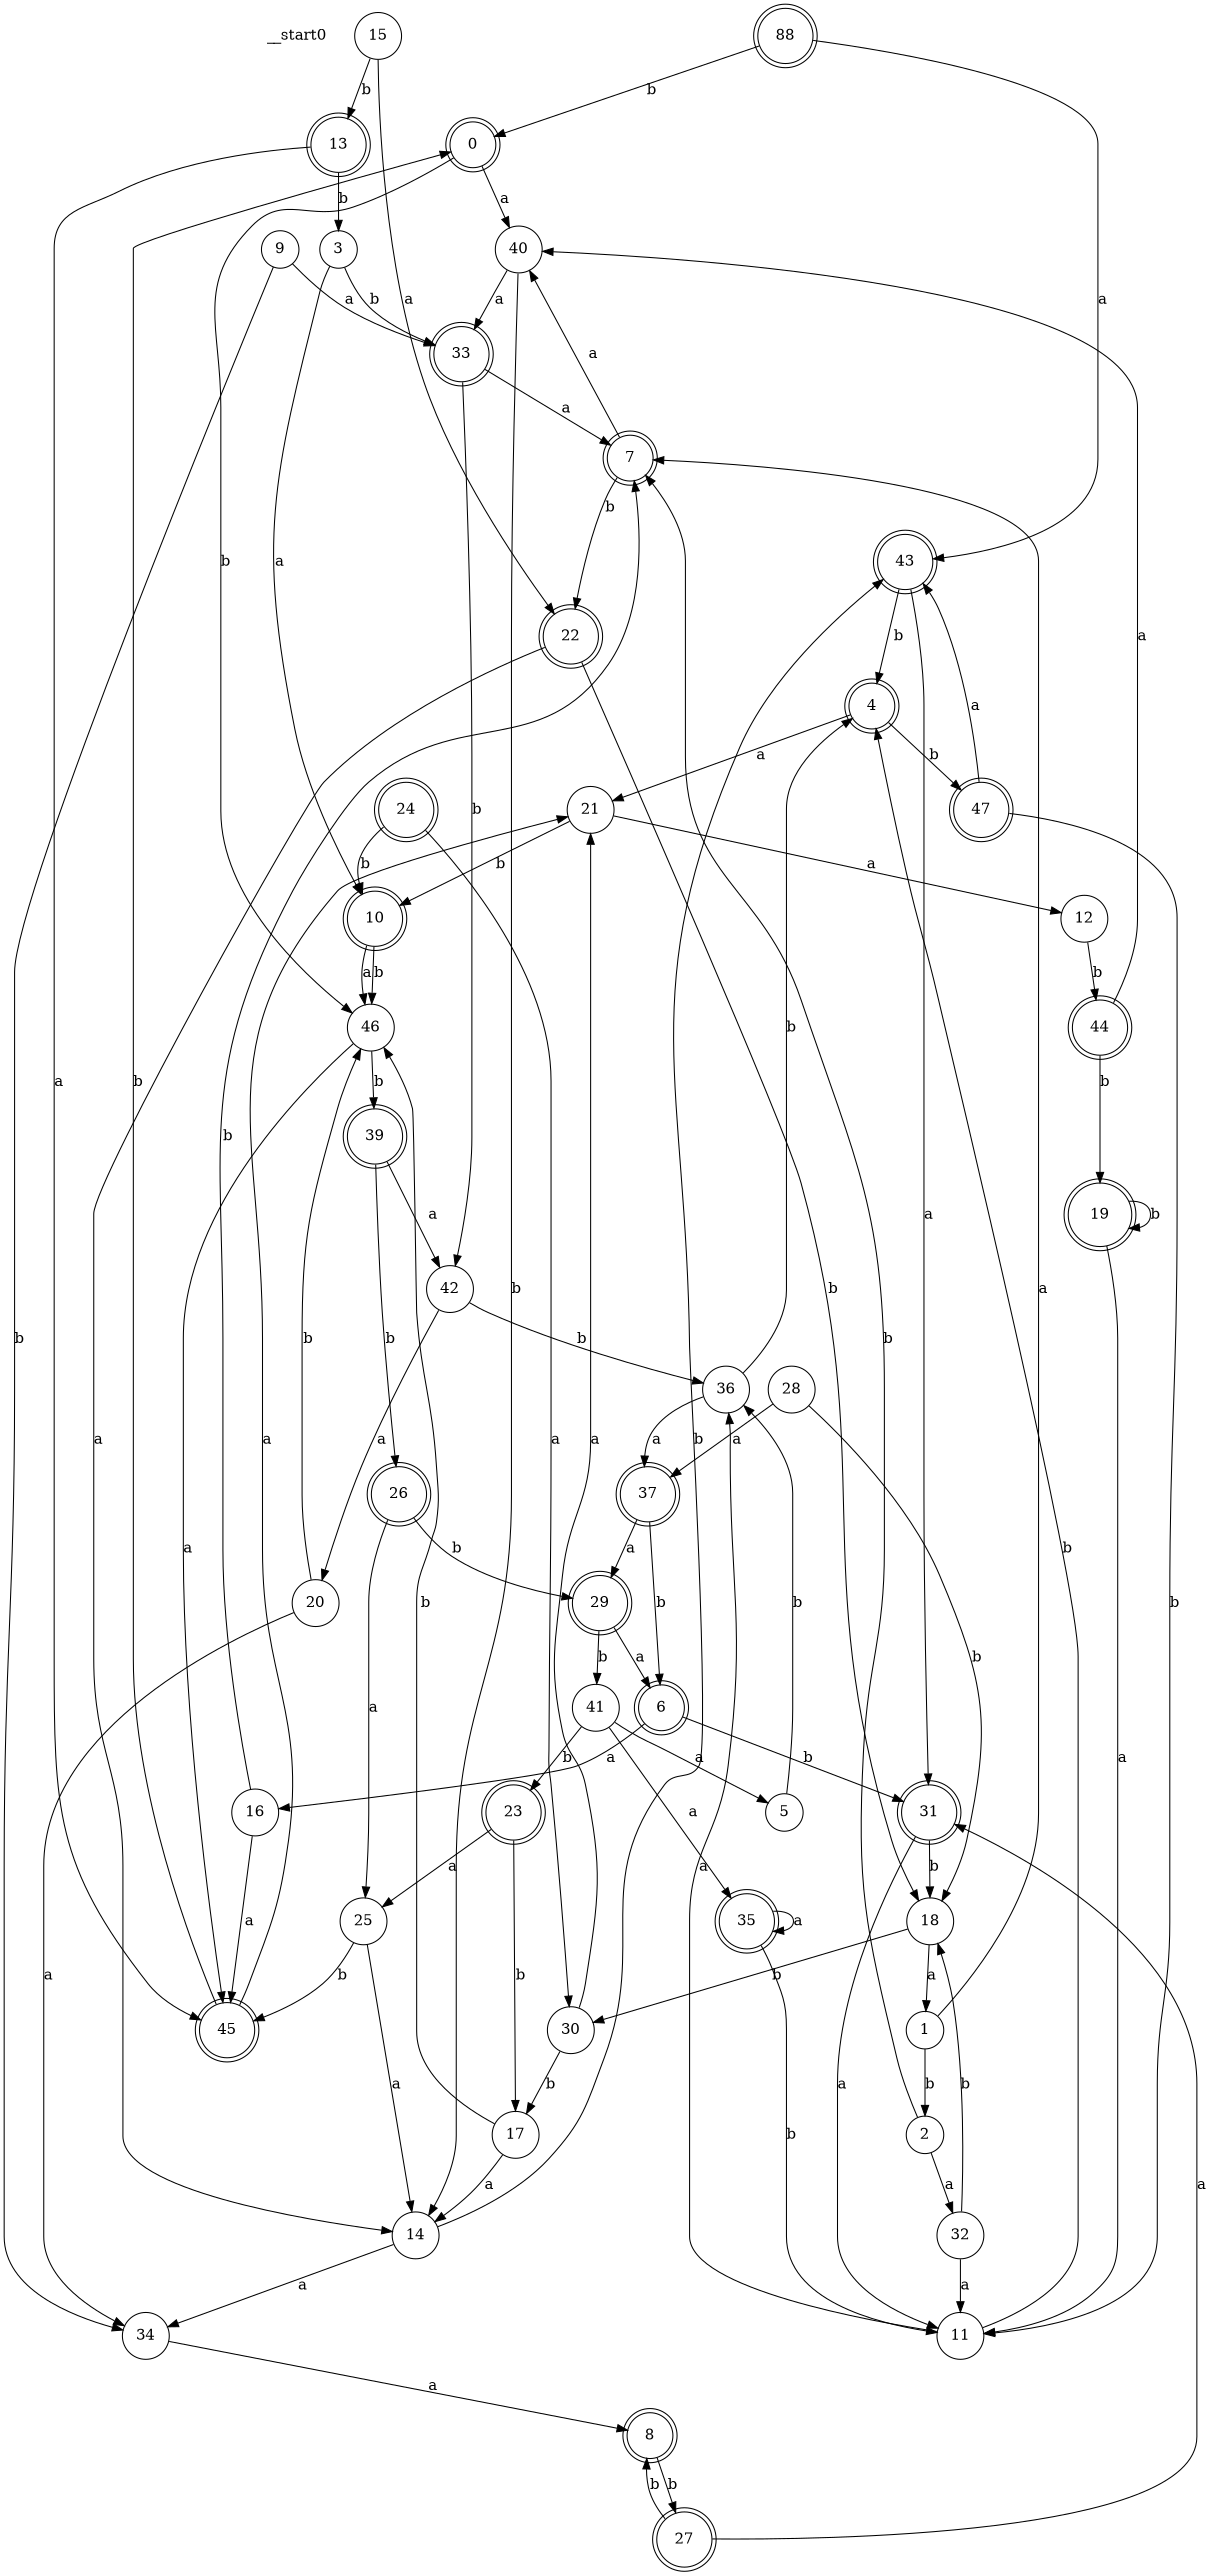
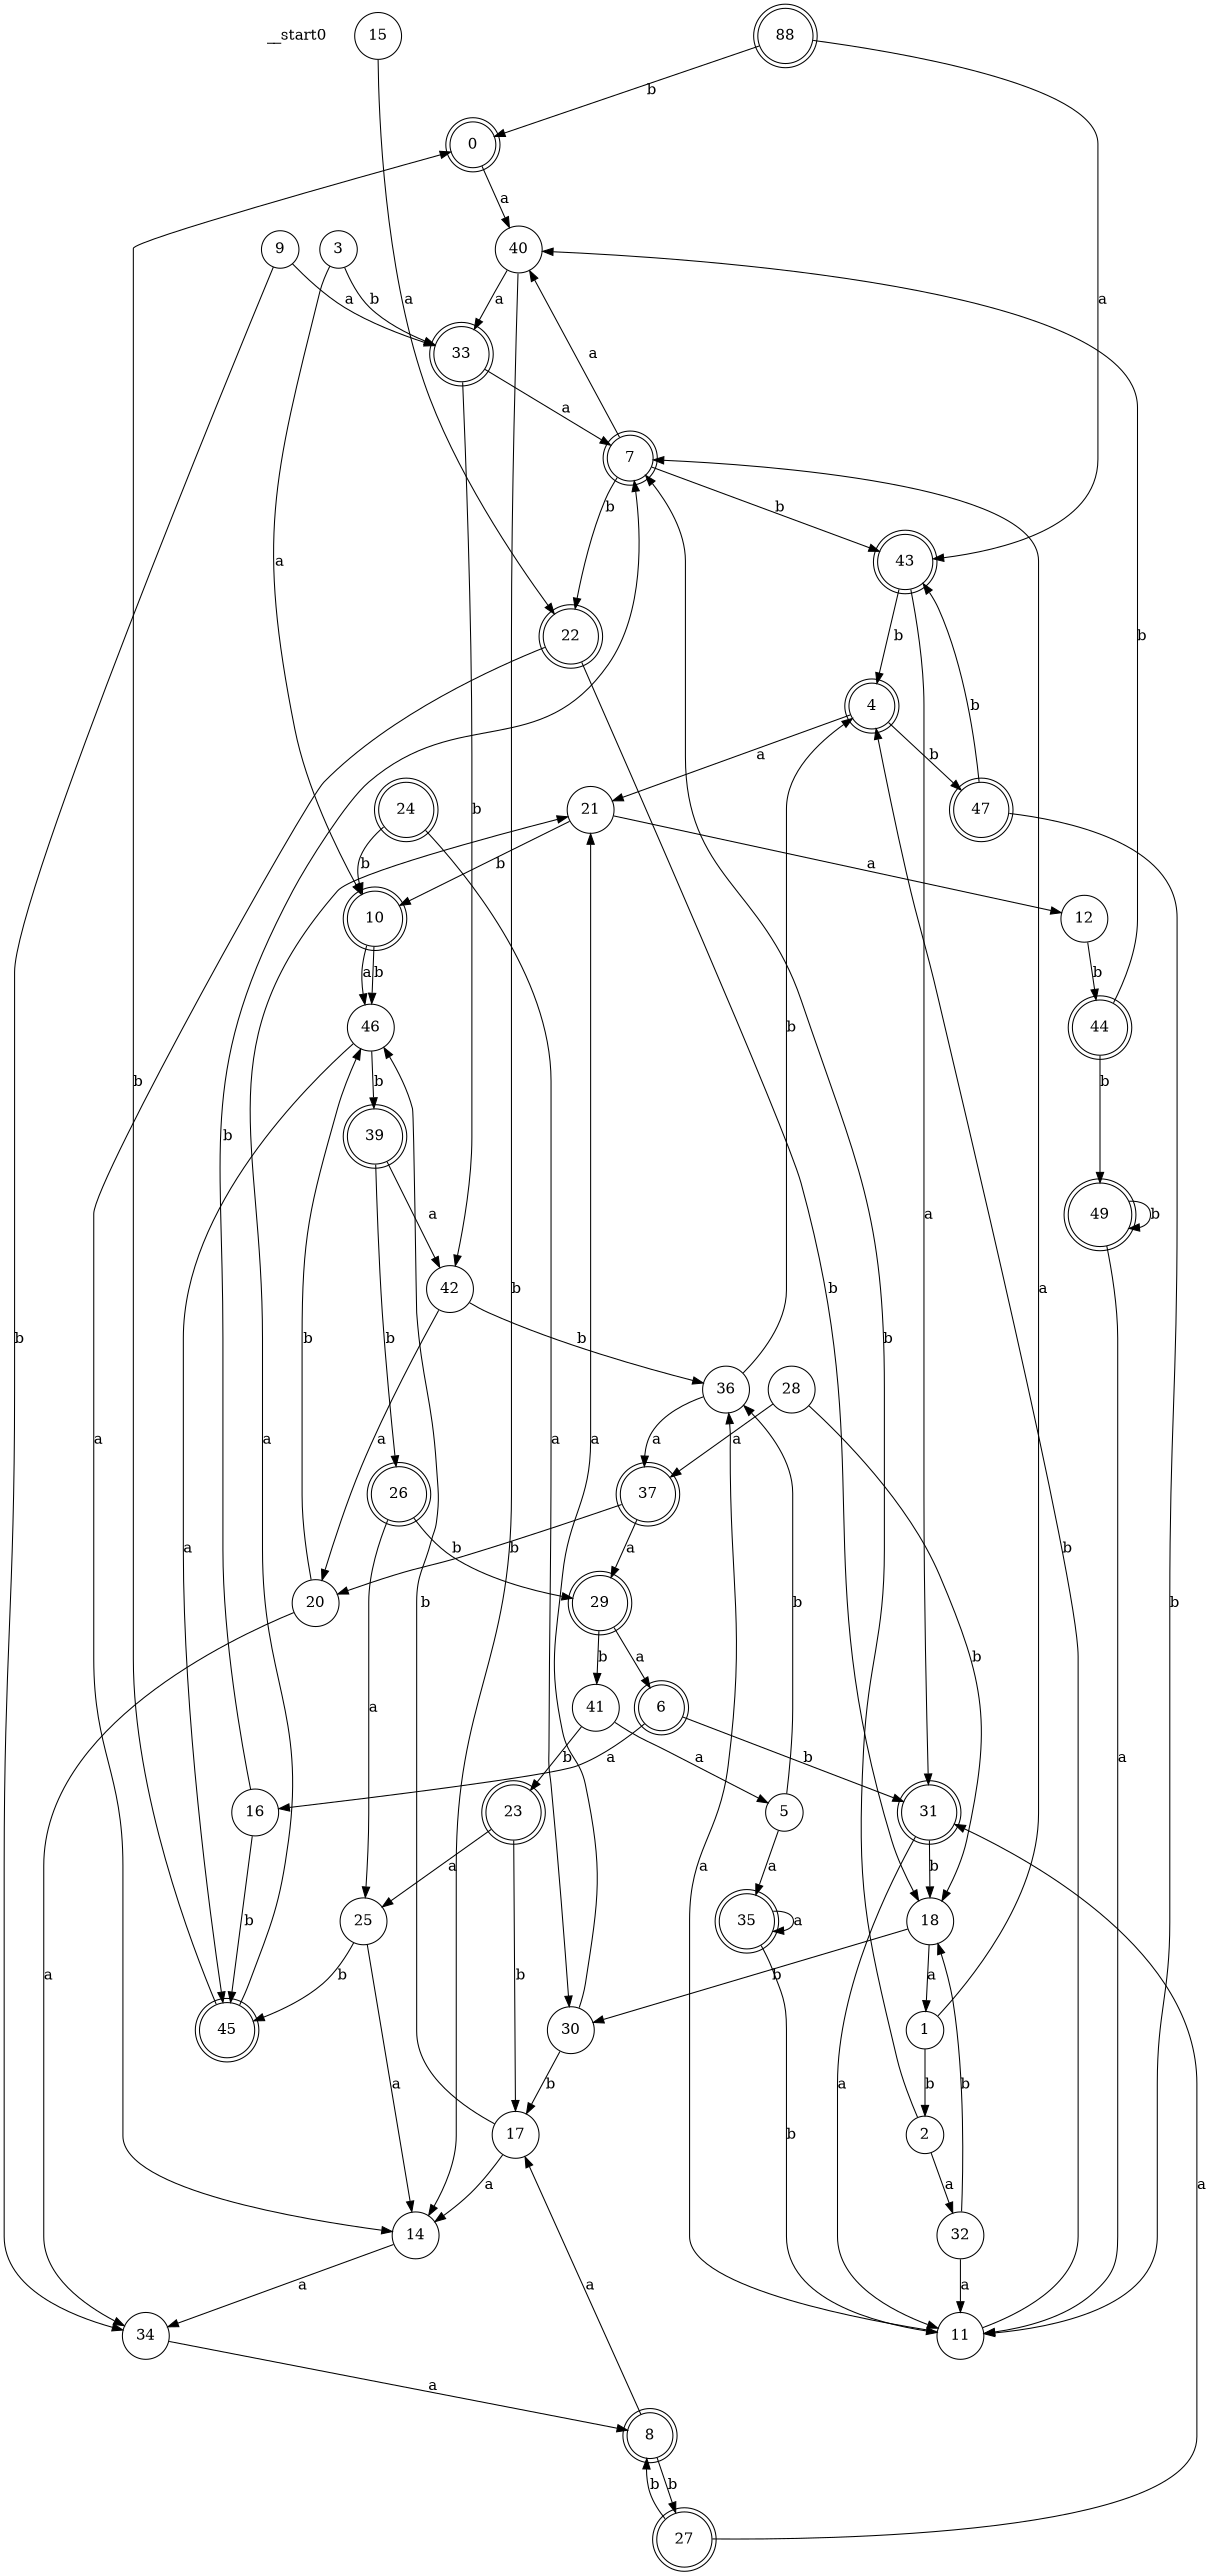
node "13": removed
edge "0" -> "46": removed, label "b"
edge "44" -> "40": label "a" -> "b"
edge "47" -> "43": label "a" -> "b"
node "19": label "19" -> "49"
edge "14" -> "43": now "7" -> "43"
edge "37" -> "6": now "37" -> "20"
edge "41" -> "35": now "5" -> "35"
edge "16" -> "45": label "a" -> "b"
edge "8" -> "17": added, label "a"
